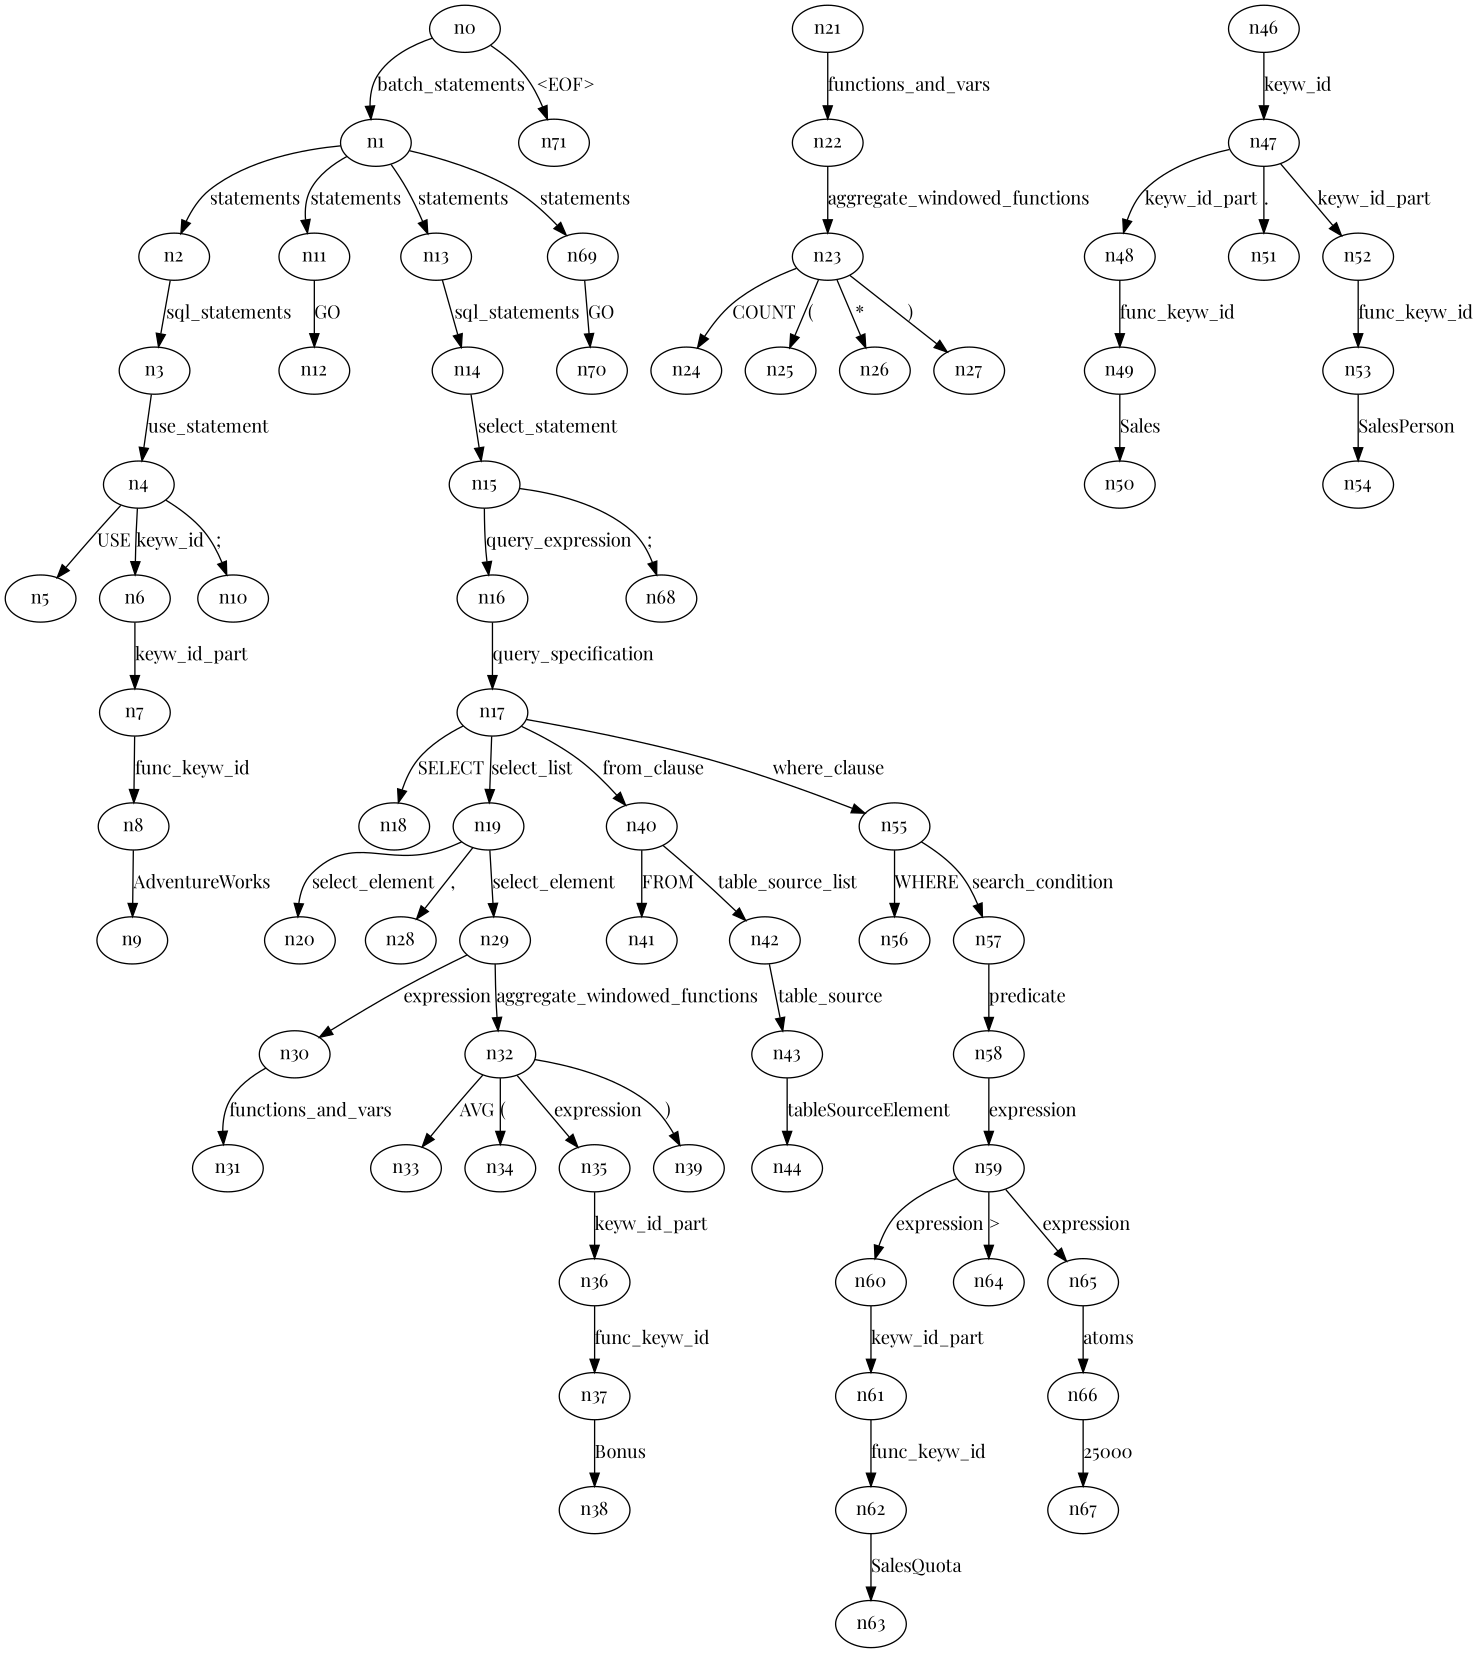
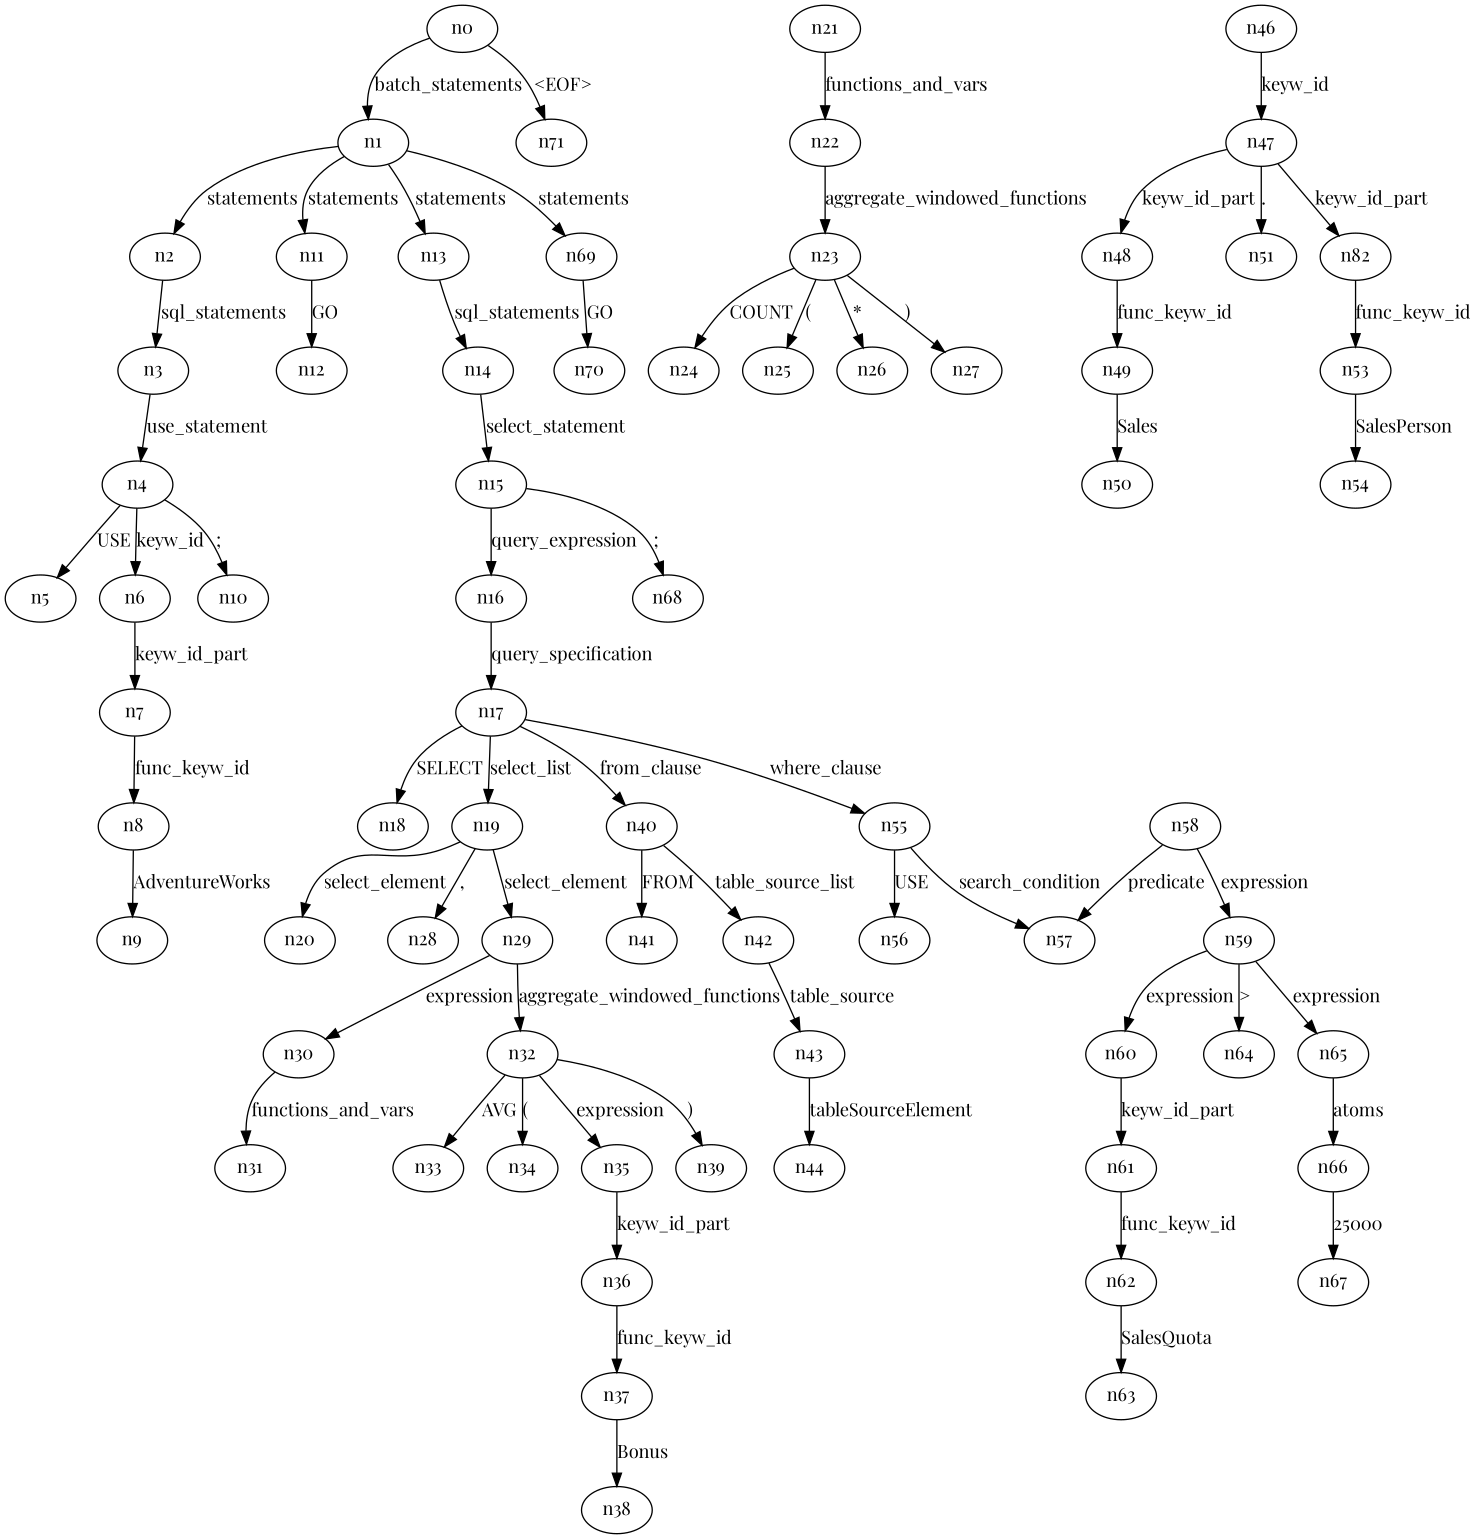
node "n52": label "n52" -> "n82"
edge "n55" -> "n56": label "WHERE" -> "USE"
edge "n57" -> "n58": reversed
